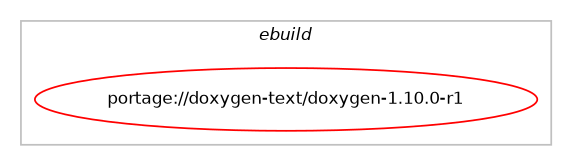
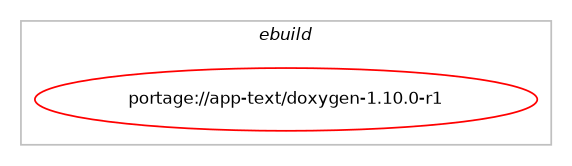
node "portage://doxygen-text/doxygen-1.10.0-r1": label "portage://doxygen-text/doxygen-1.10.0-r1" -> "portage://app-text/doxygen-1.10.0-r1"
